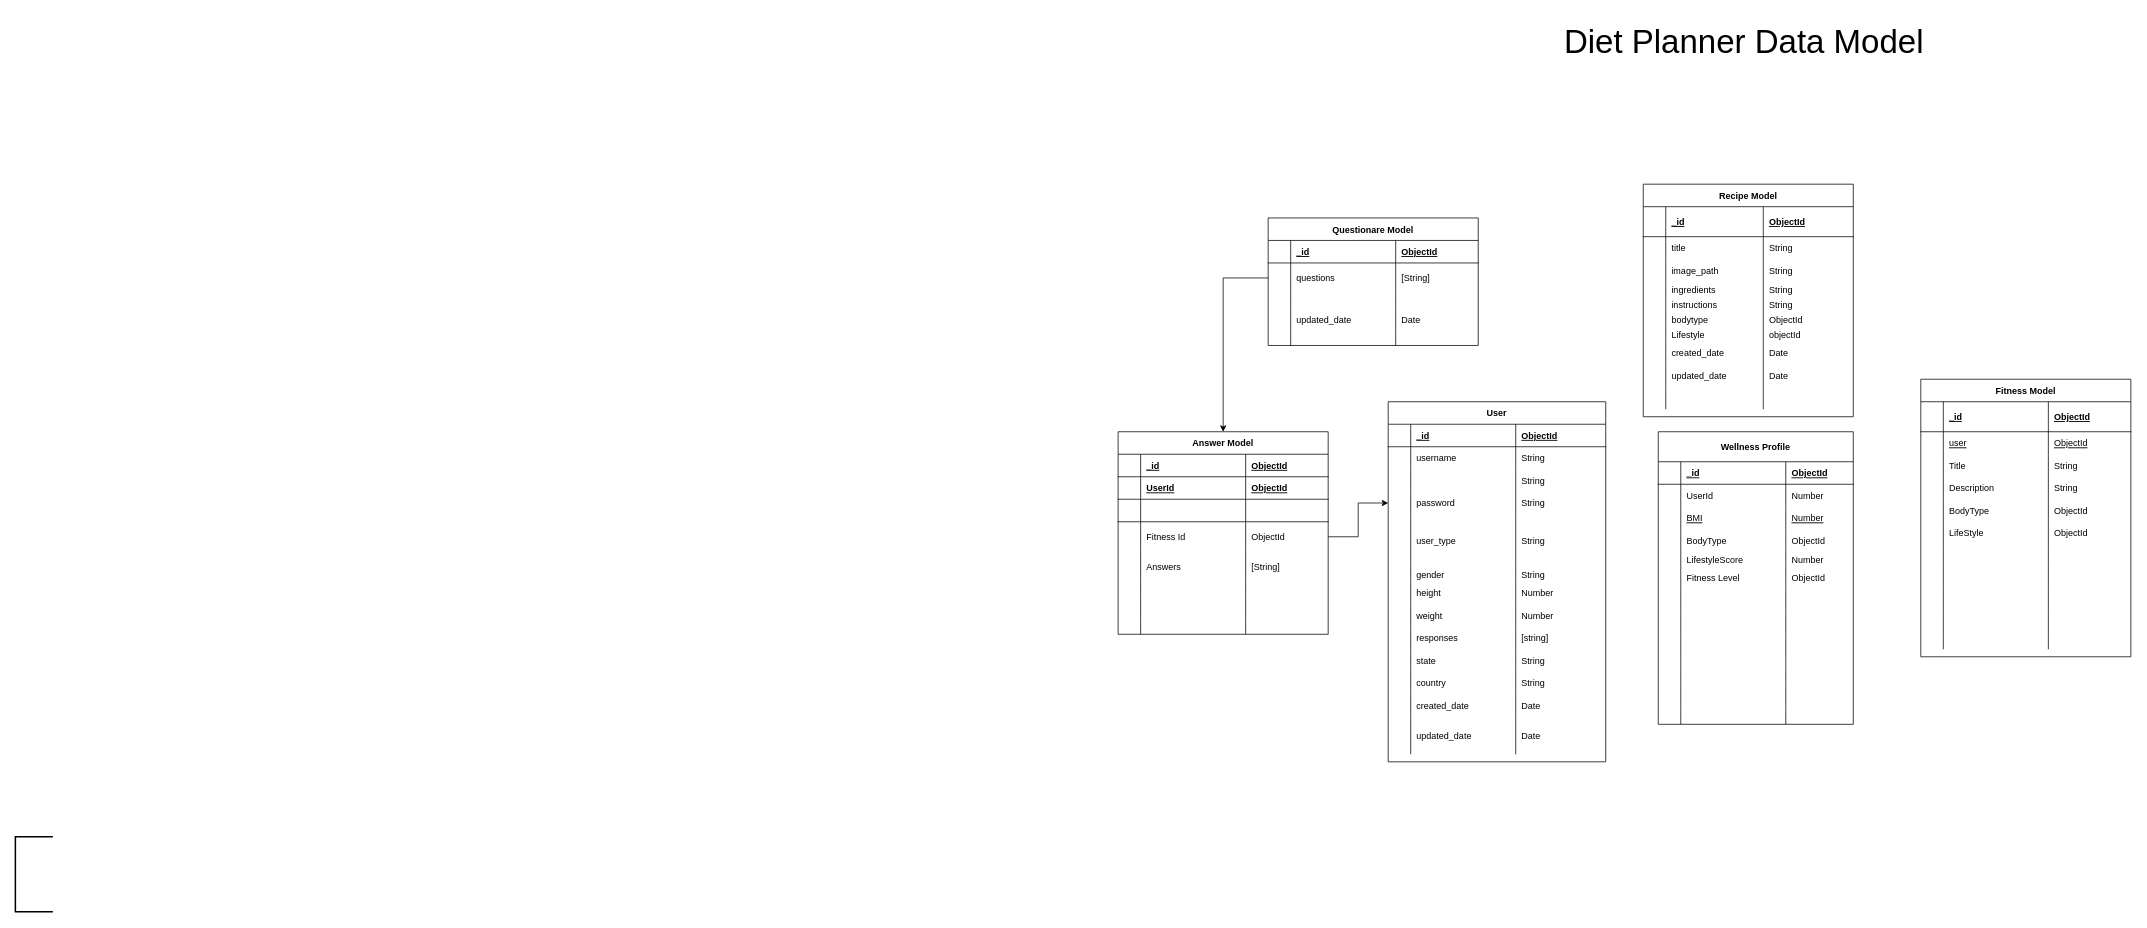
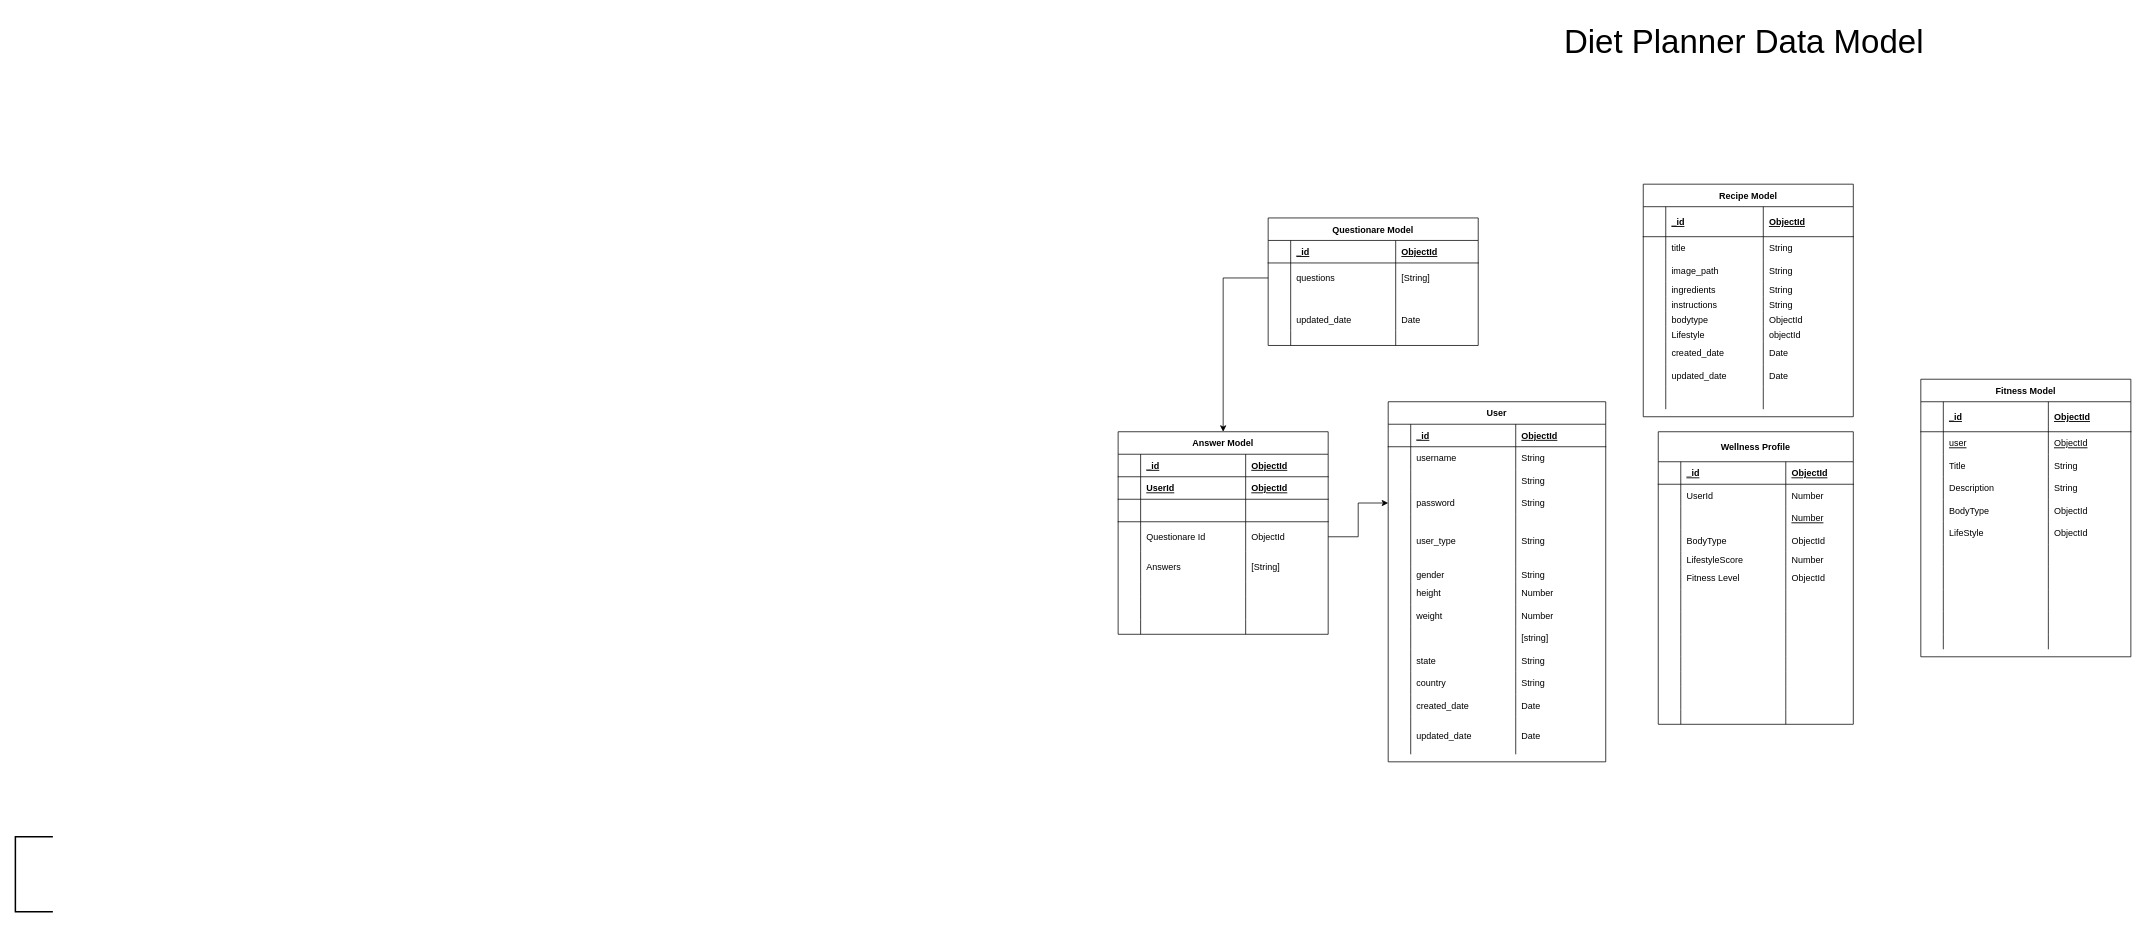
node "BMI": removed
node "Fitness Id": label "Fitness Id" -> "Questionare Id"
node "responses": removed
